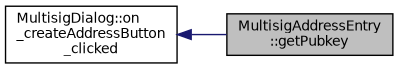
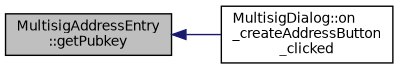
edge "MultisigAddressEntry ::getPubkey" -> "MultisigDialog::on _createAddressButton _clicked": reversed
